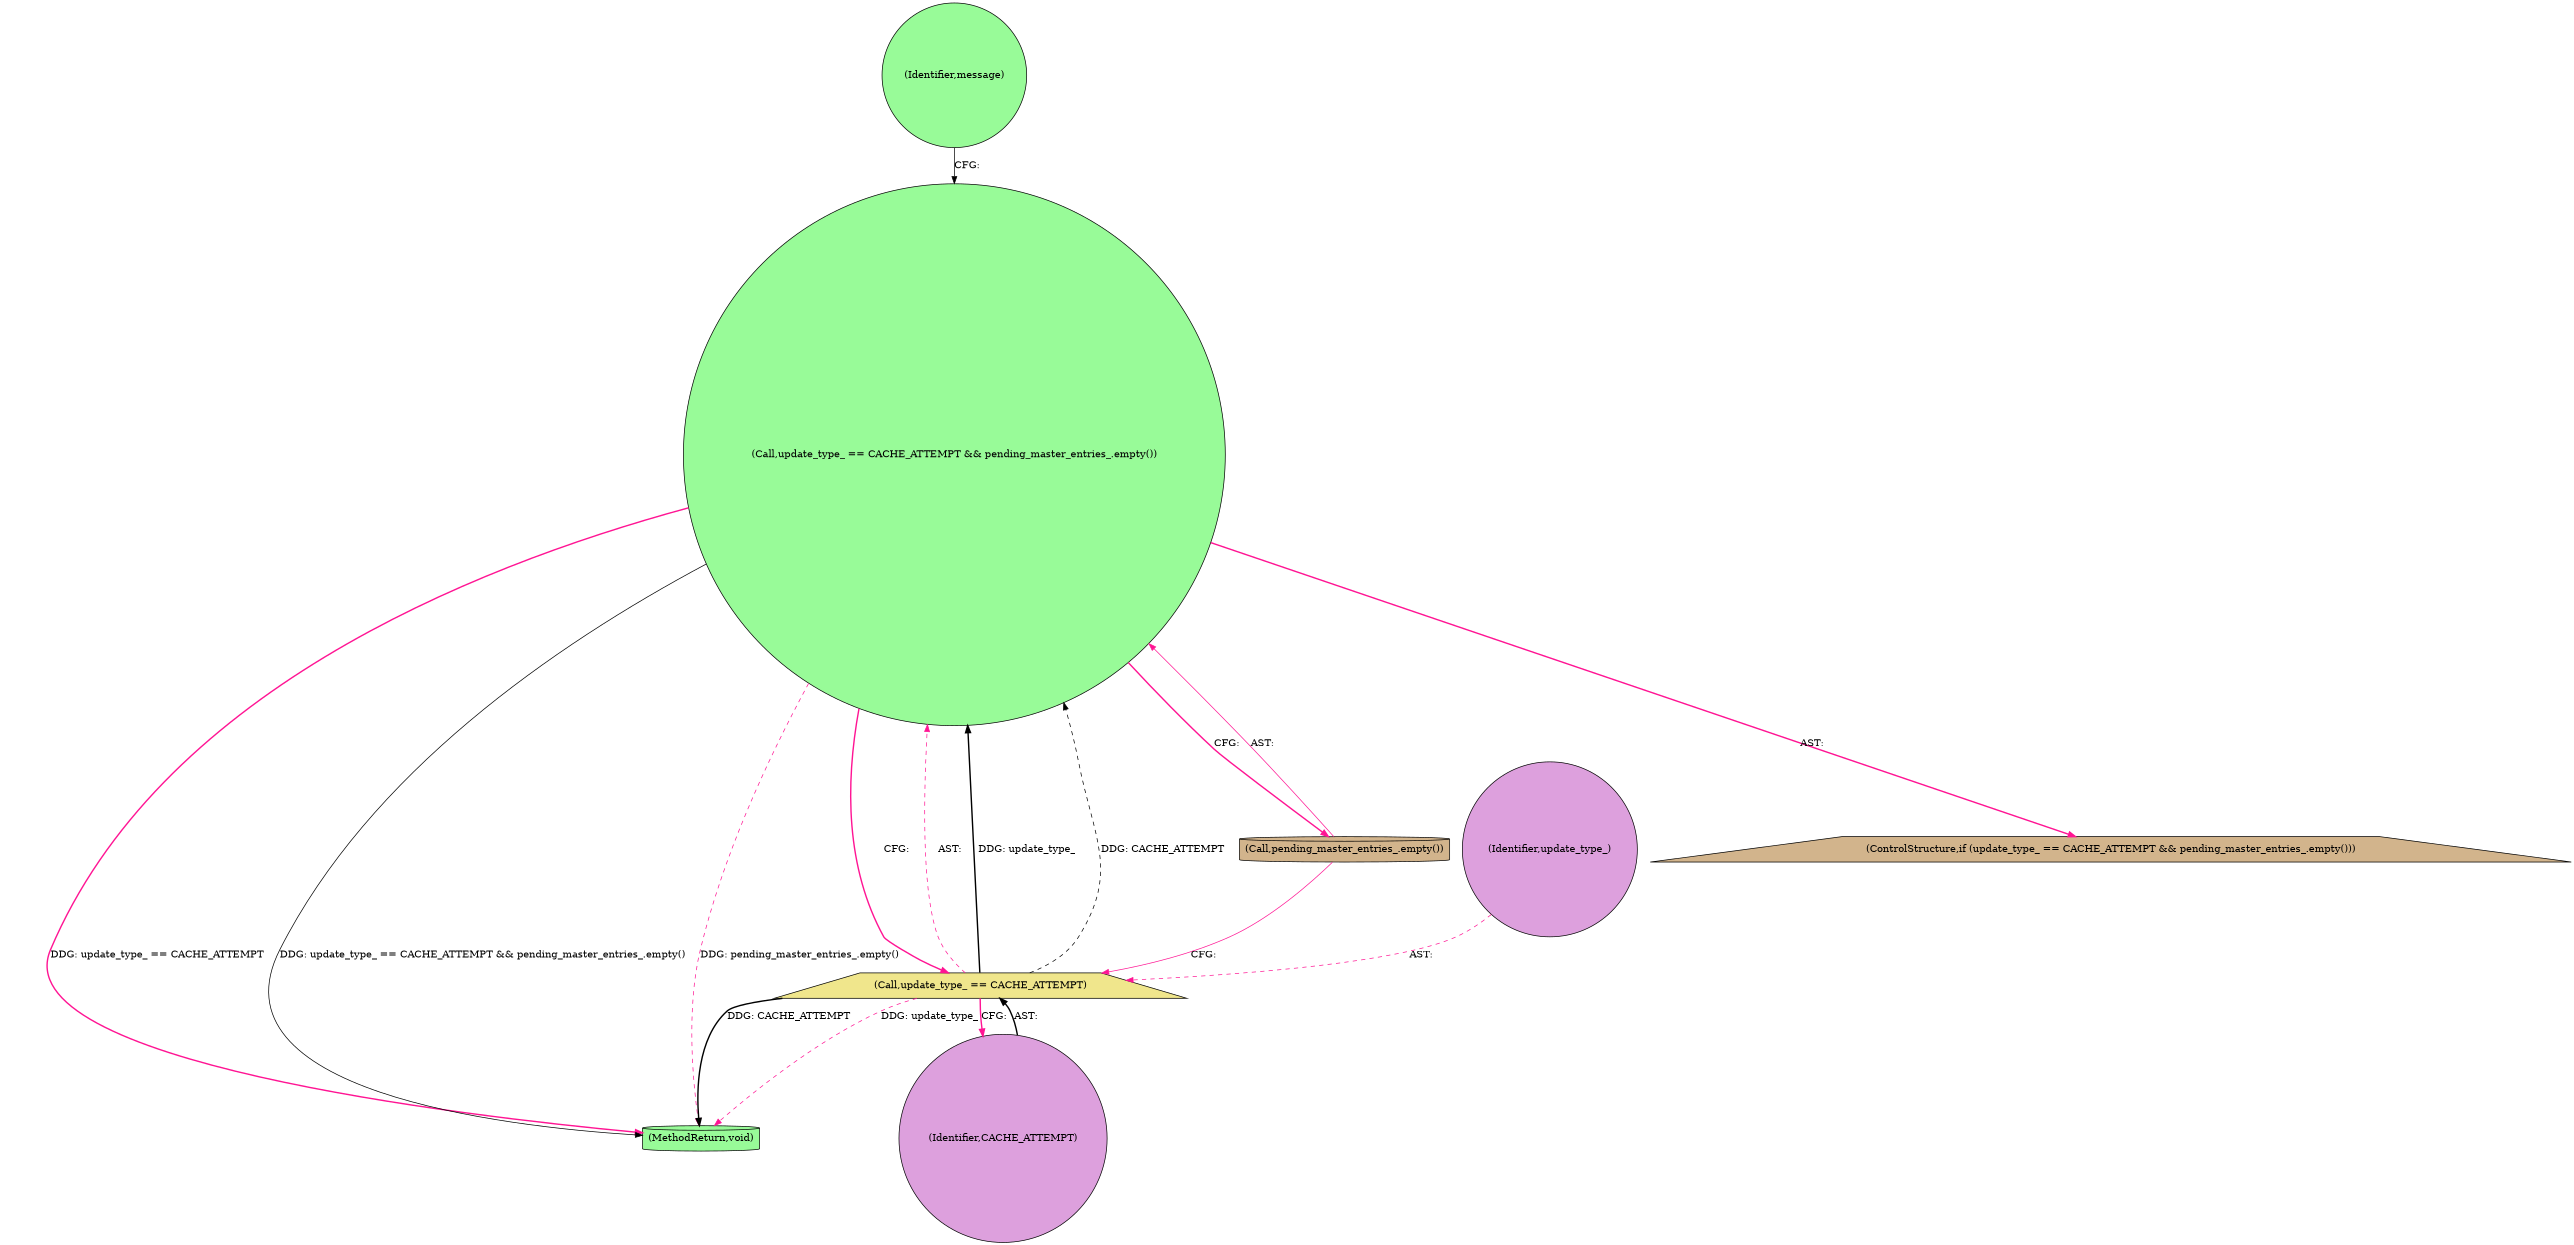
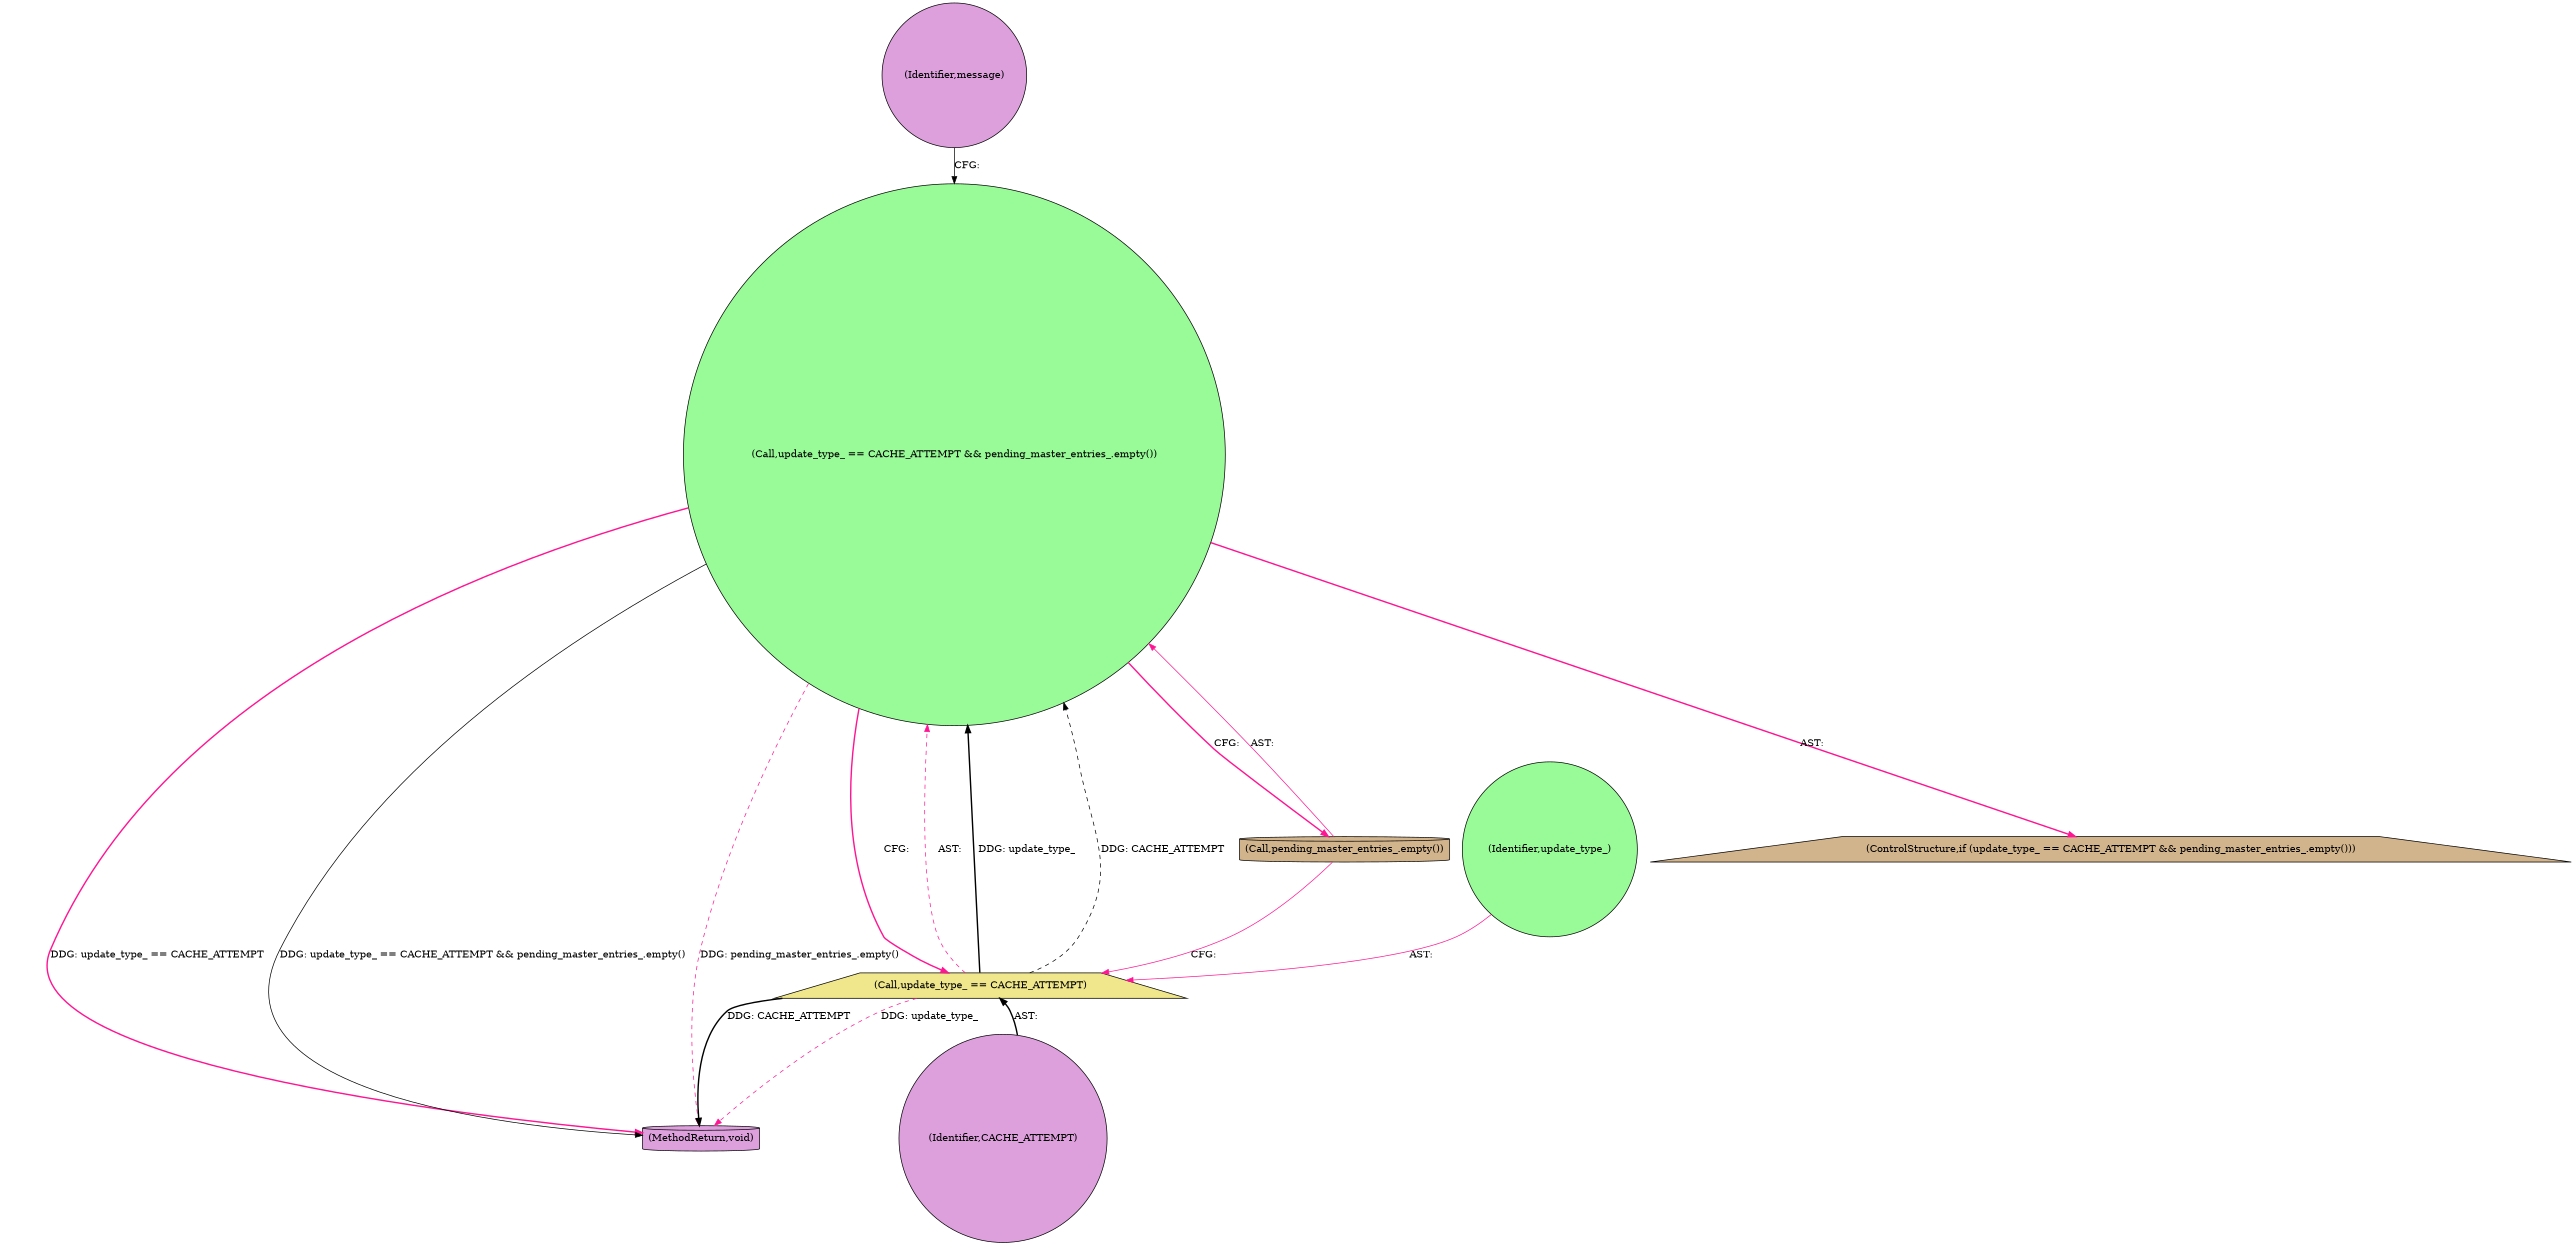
node "(Identifier,message)": fillcolor palegreen -> plum
node "(Identifier,update_type_)": fillcolor plum -> palegreen
edge "(Identifier,update_type_)" -> "(Call,update_type_ == CACHE_ATTEMPT)": style dashed -> solid
edge "(Call,update_type_ == CACHE_ATTEMPT)" -> "(Identifier,CACHE_ATTEMPT)": removed, label "CFG:"
node "(MethodReturn,void)": fillcolor palegreen -> plum
